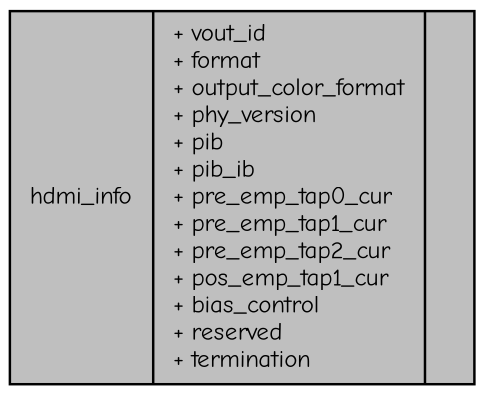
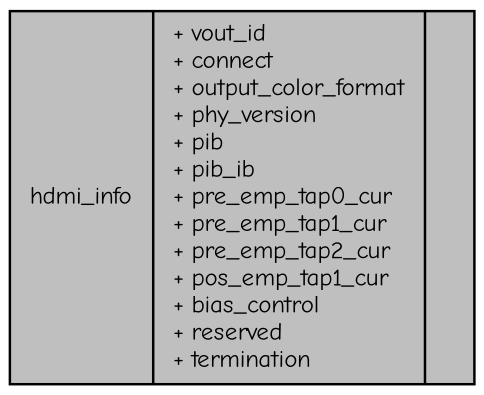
node "hdmi_info": text "+ format" -> "+ connect"
